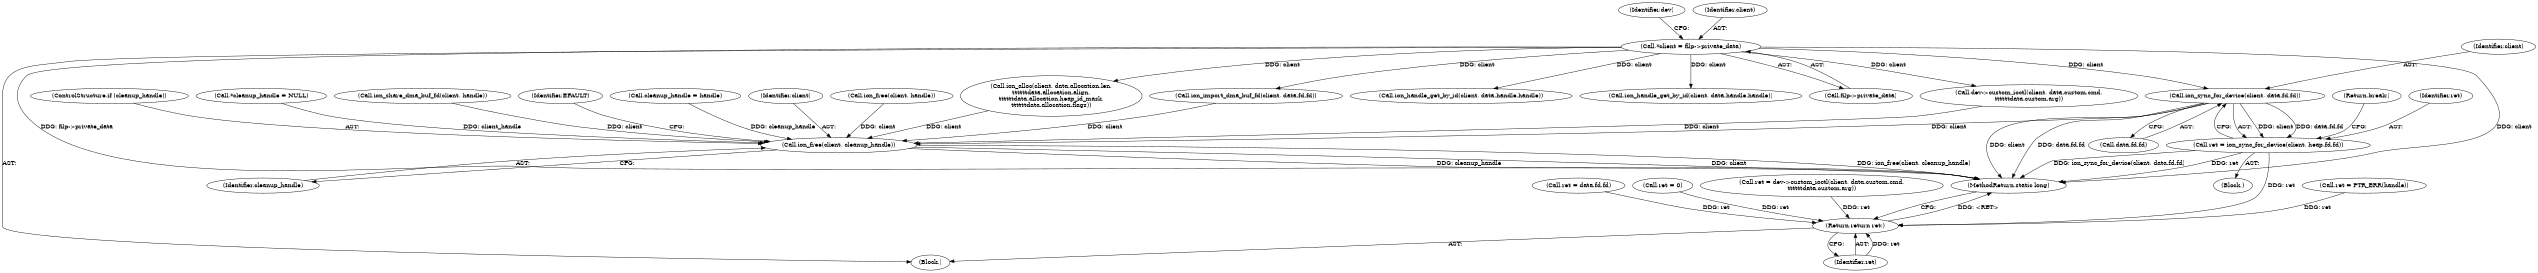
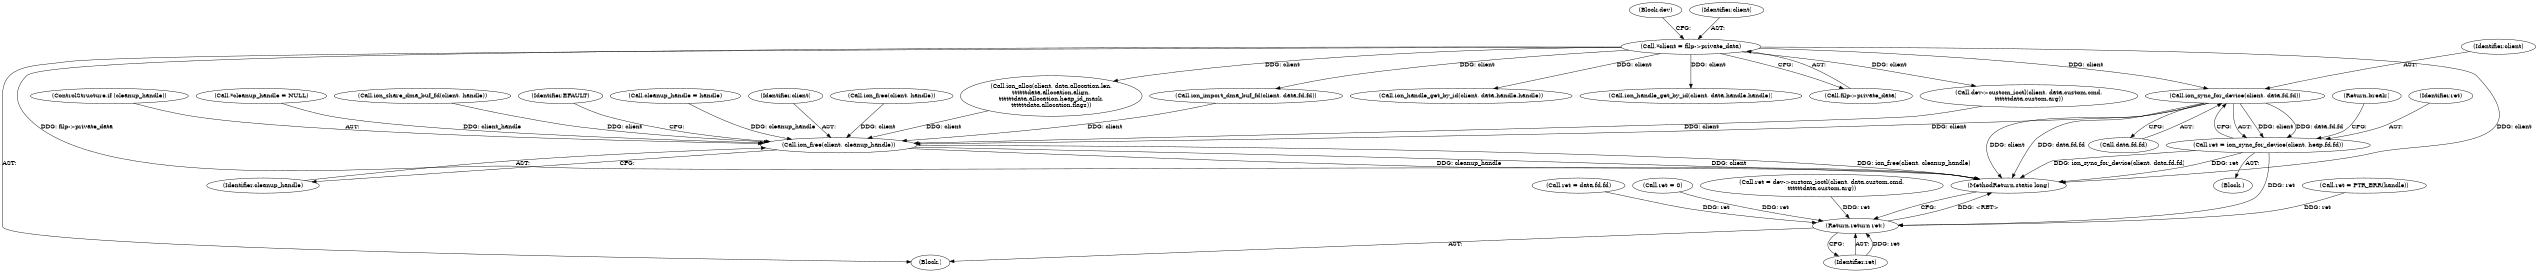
node "(Identifier,dev)": label "(Identifier,dev)" -> "(Block,dev)"
edge "(Call,*client = filp->private_data)" -> "(Call,filp->private_data)": label "AST: " -> "CFG: "
